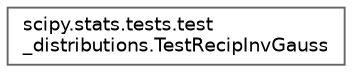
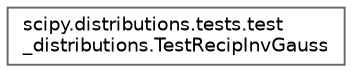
node "scipy.stats.tests.test _distributions.TestRecipInvGauss": label "scipy.stats.tests.test _distributions.TestRecipInvGauss" -> "scipy.distributions.tests.test _distributions.TestRecipInvGauss"
